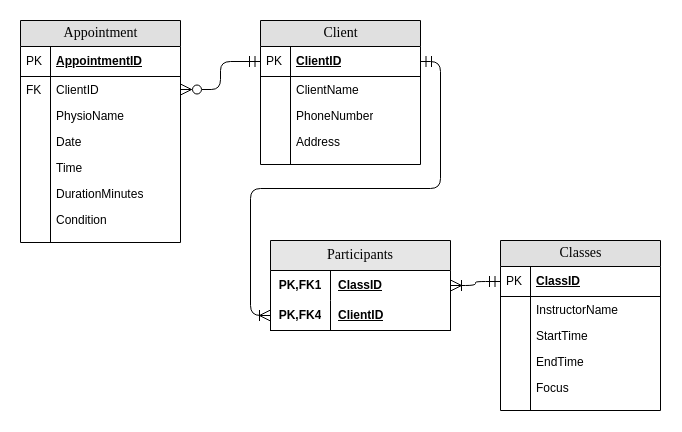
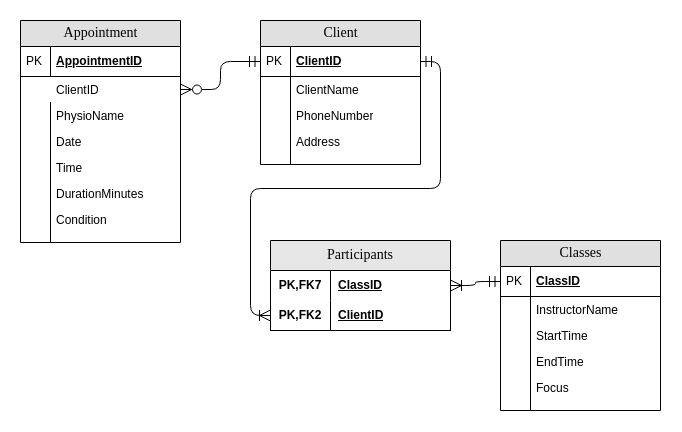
node "FK": removed
node "PK,FK1": label "PK,FK1" -> "PK,FK7"
node "PK,FK4": label "PK,FK4" -> "PK,FK2"
